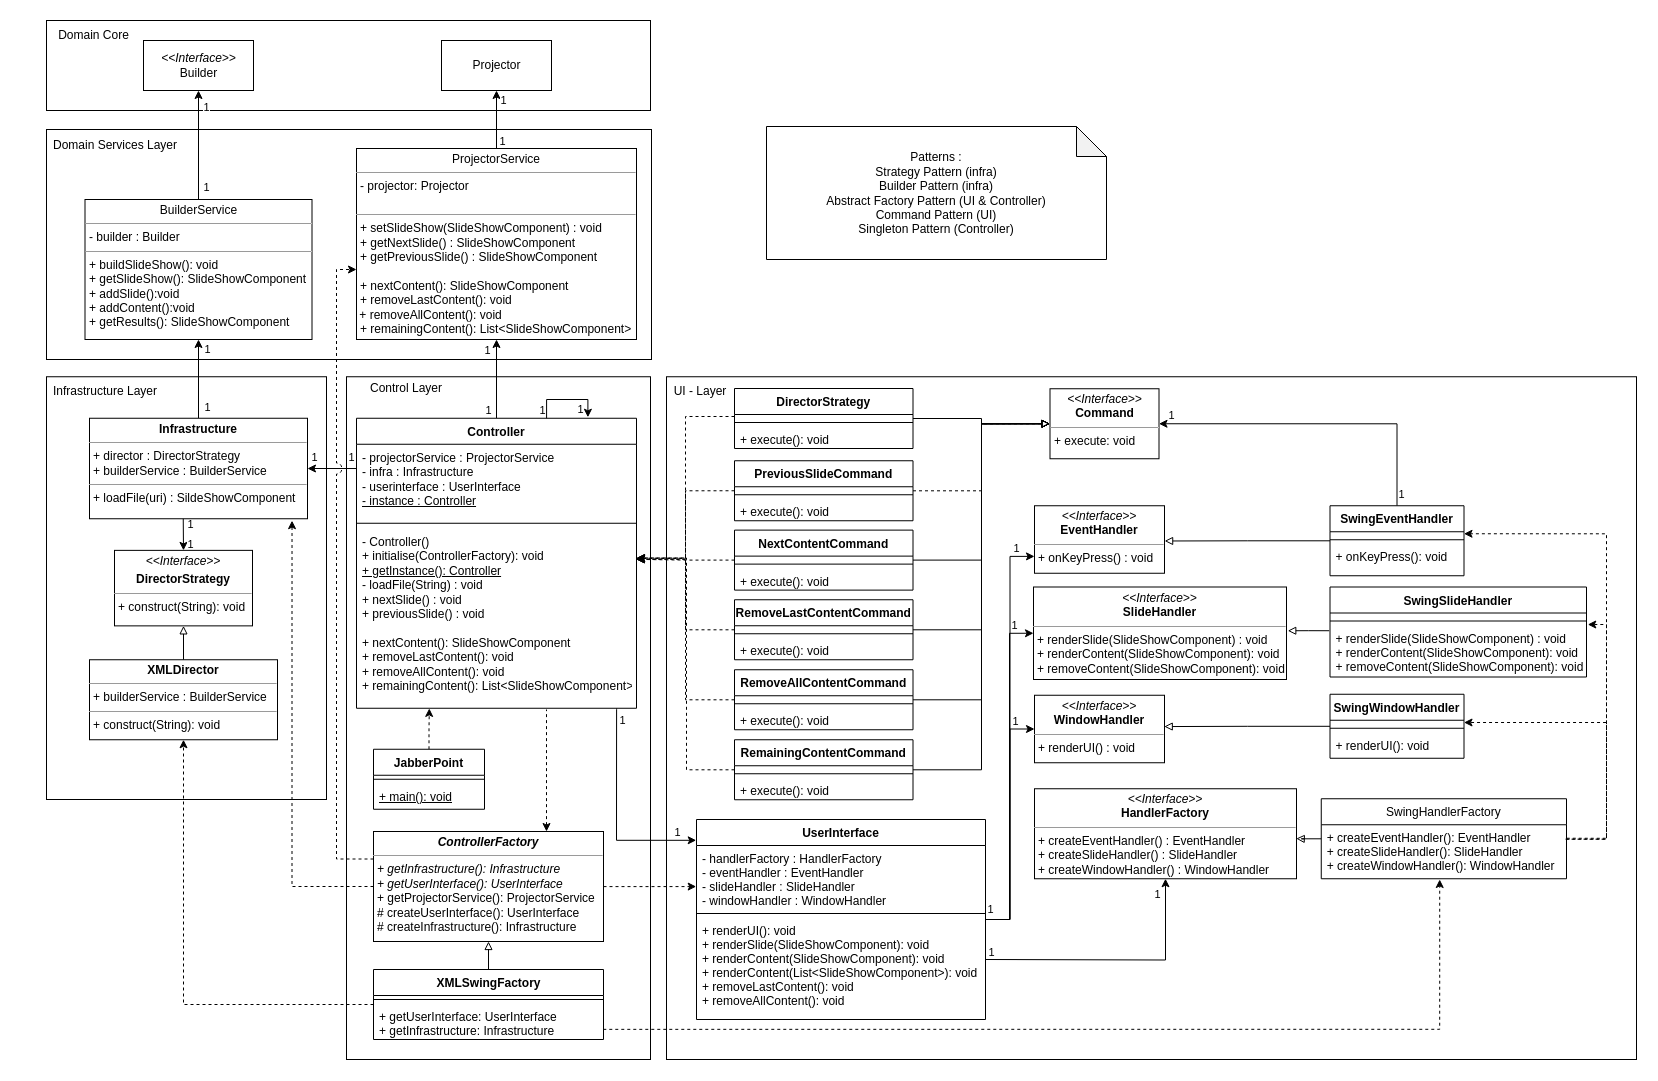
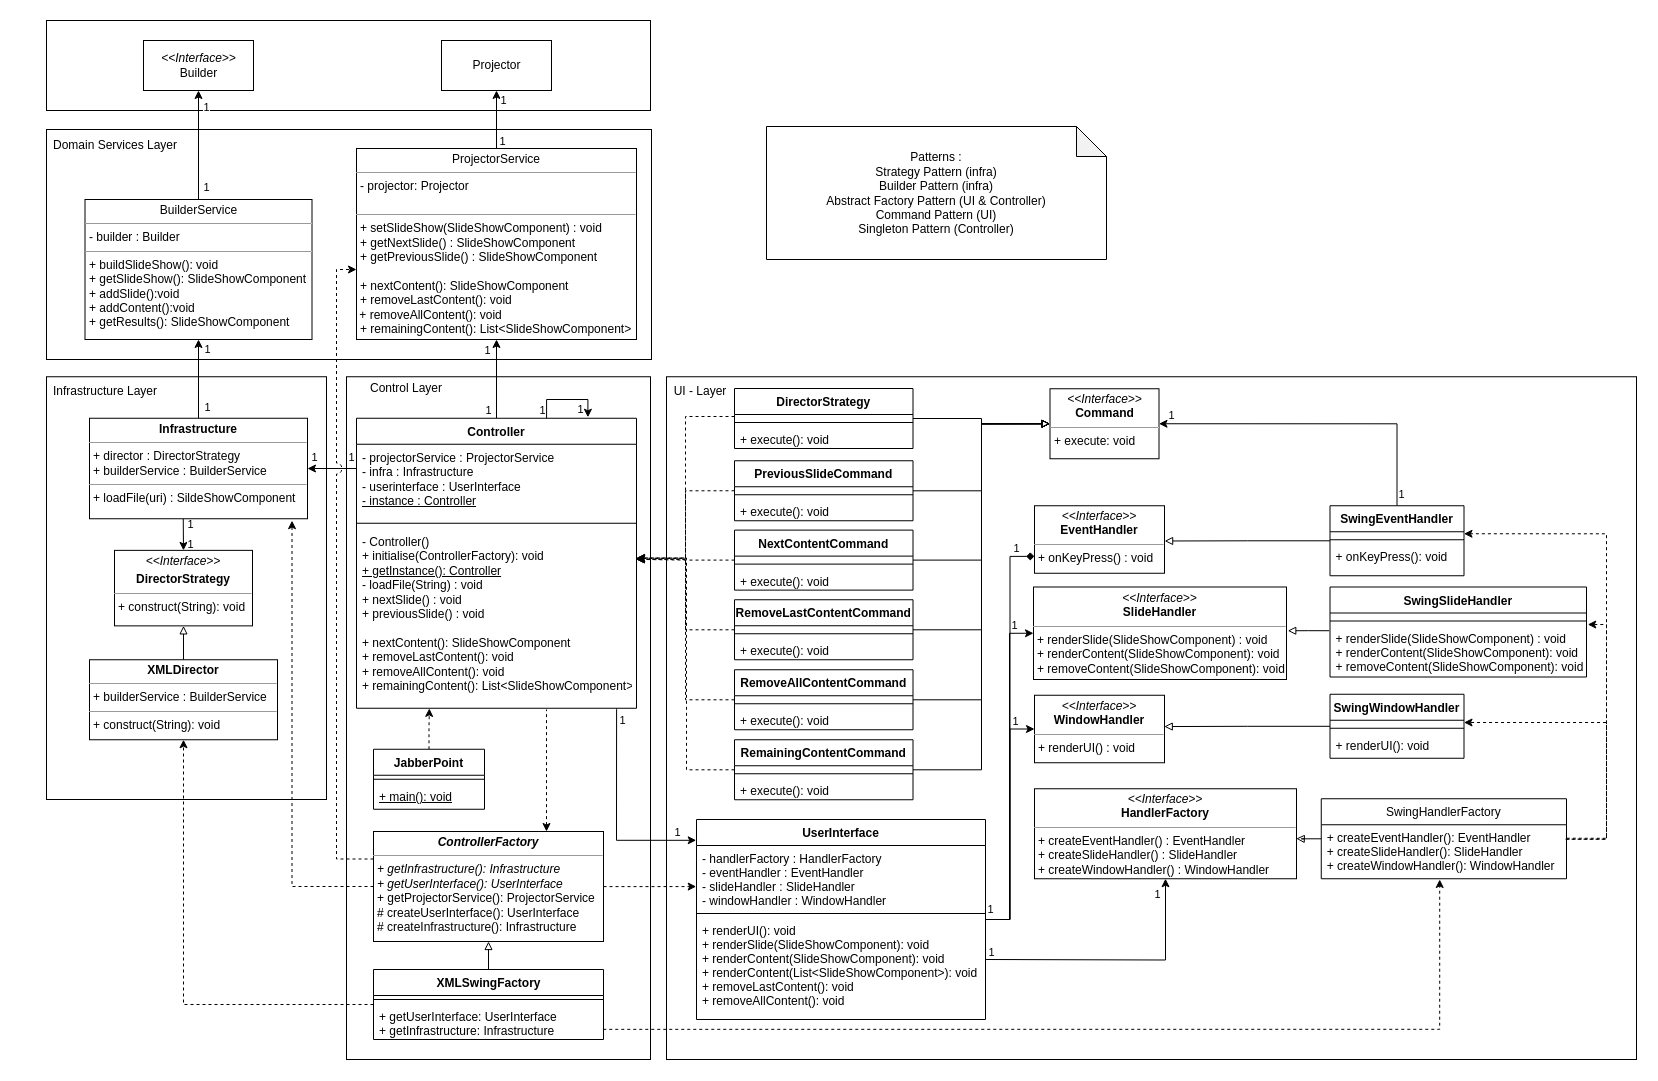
node "Domain Core": removed
edge "PreviousSlideCommand" -> "<<Interface>> Command + execute: void": style dashed -> solid
edge "UserInterface" -> "<<Interface>> EventHandler + onKeyPress() : void": arrowhead classic -> diamond
